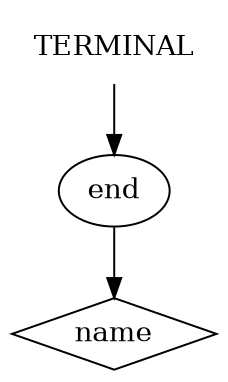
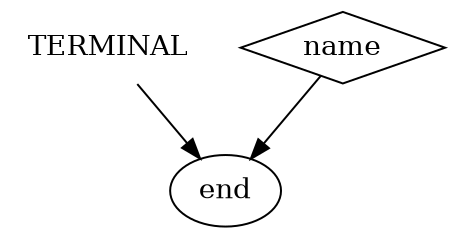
edge "end" -> "name": reversed
